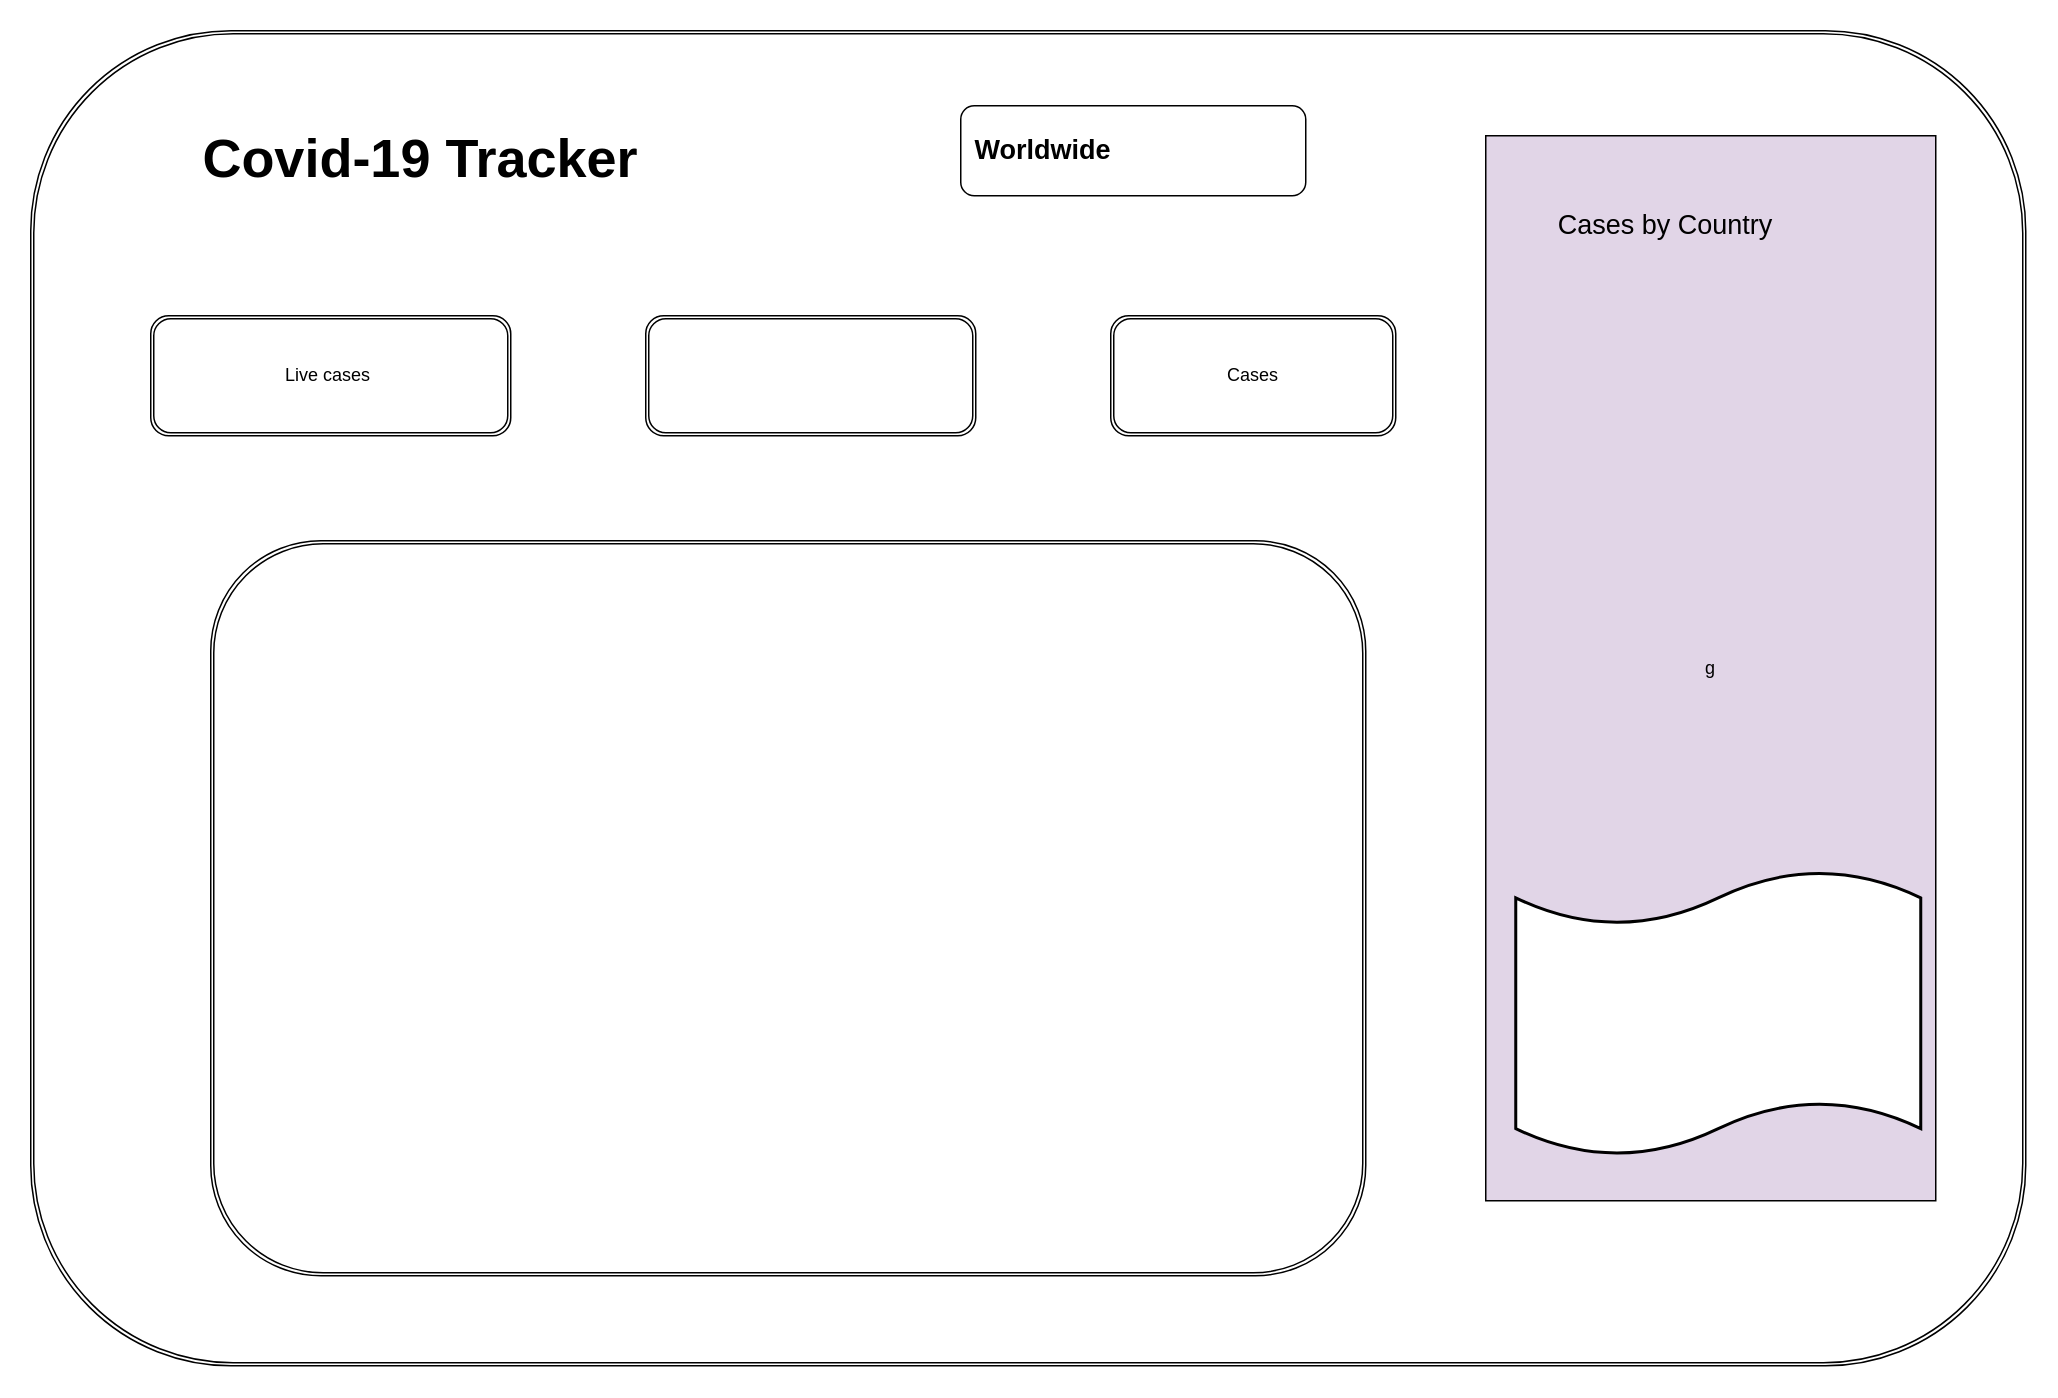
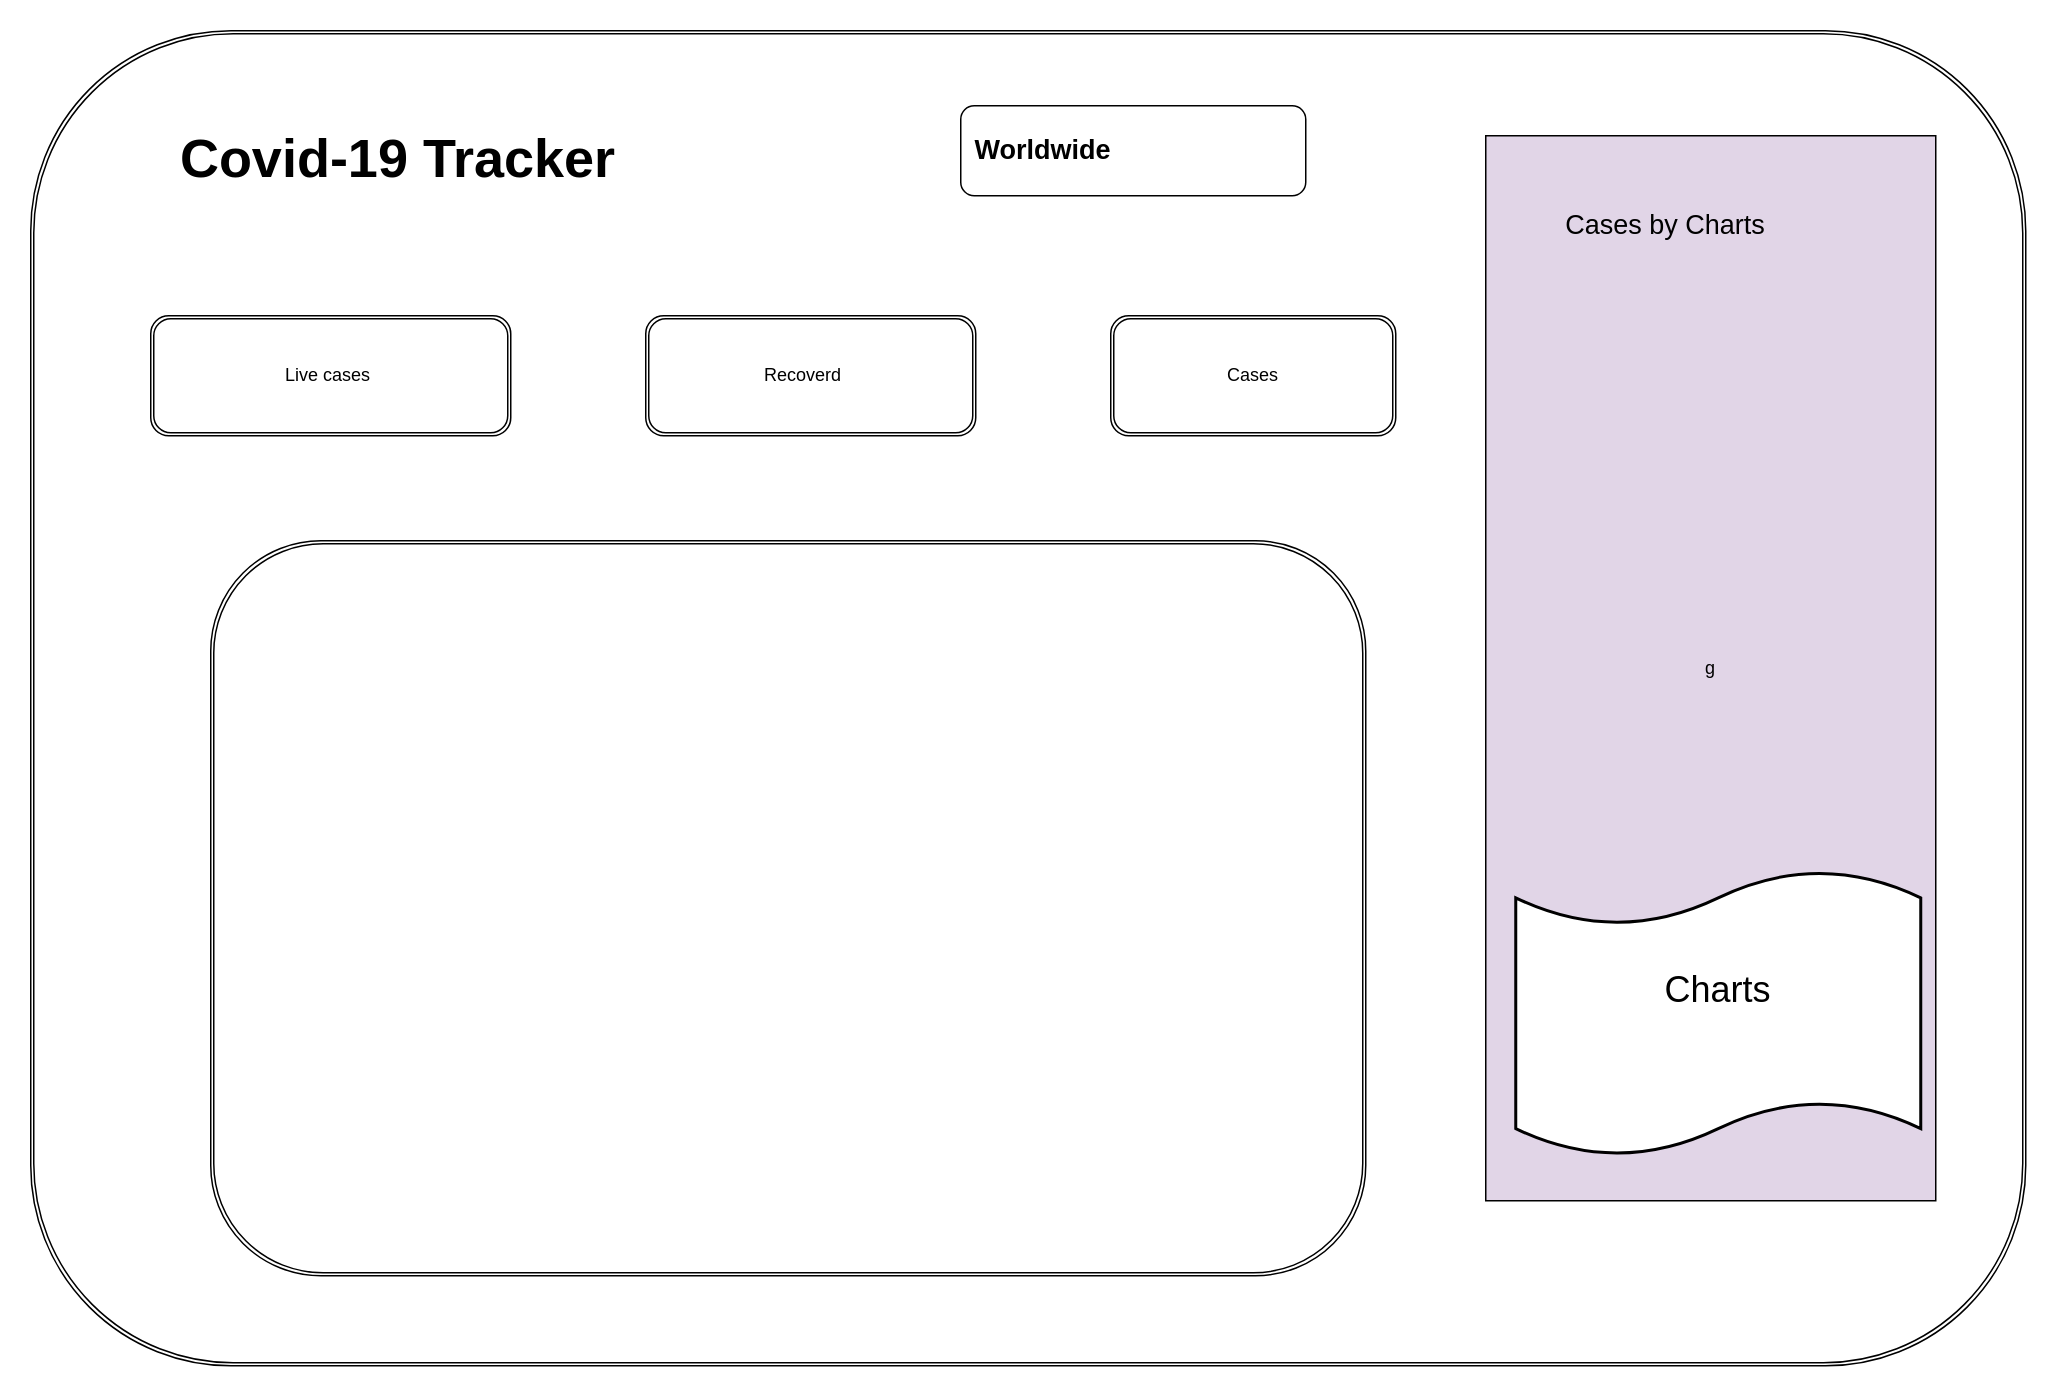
node "Covid-19 Tracker": moved (421, 158) -> (398, 158)
node "Cases by Country": label "Cases by Country" -> "Cases by Charts"
node "Recoverd": added
node "Charts": added
